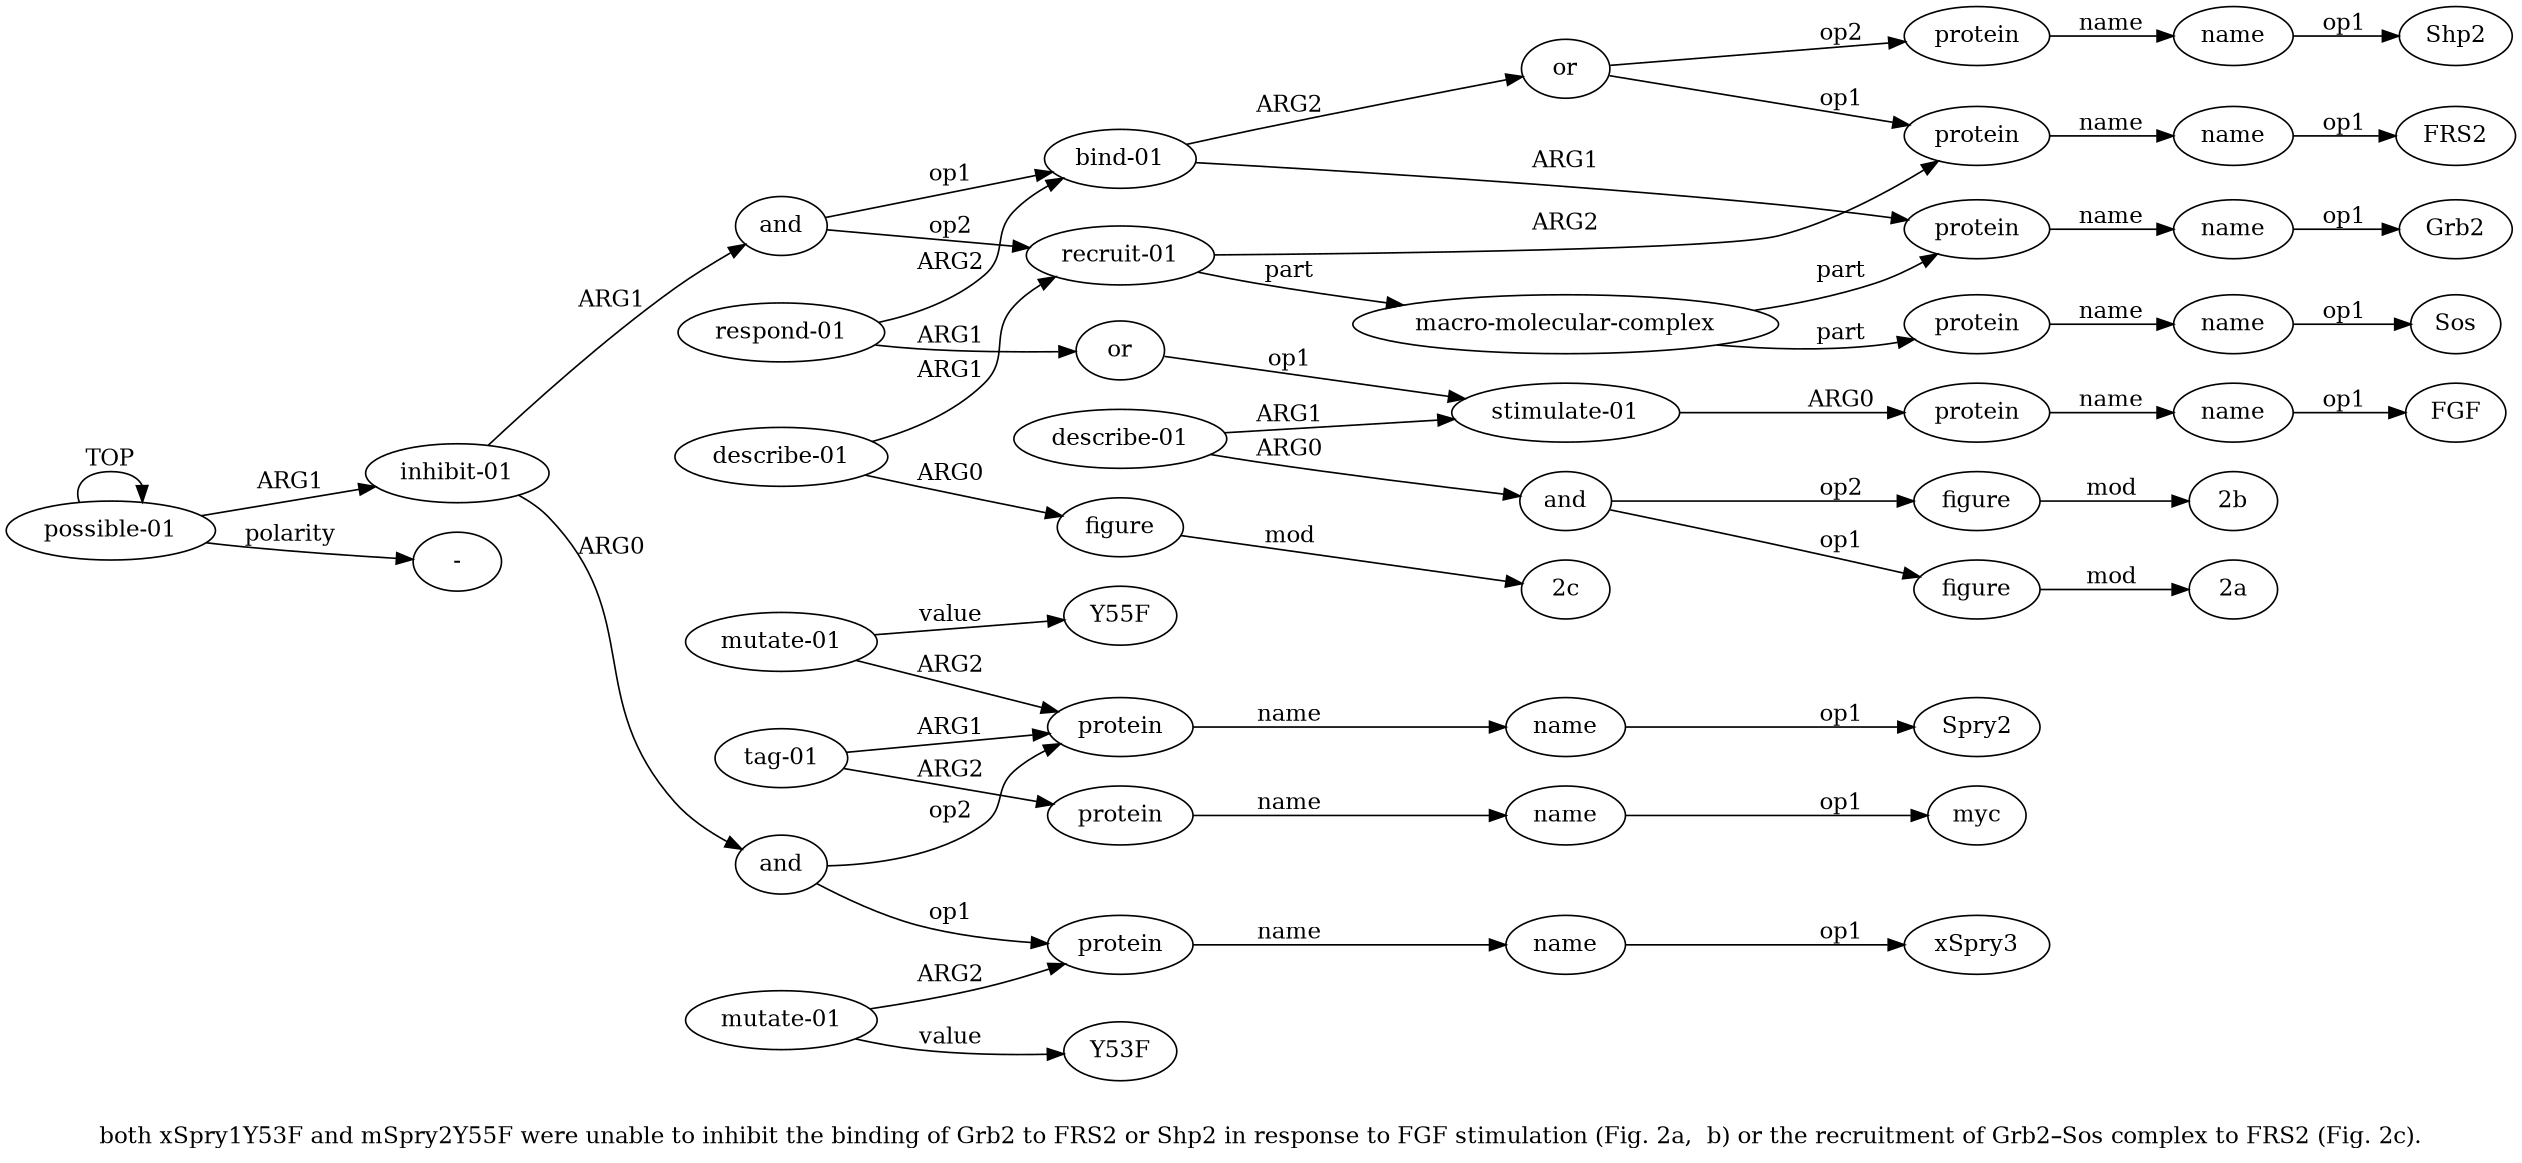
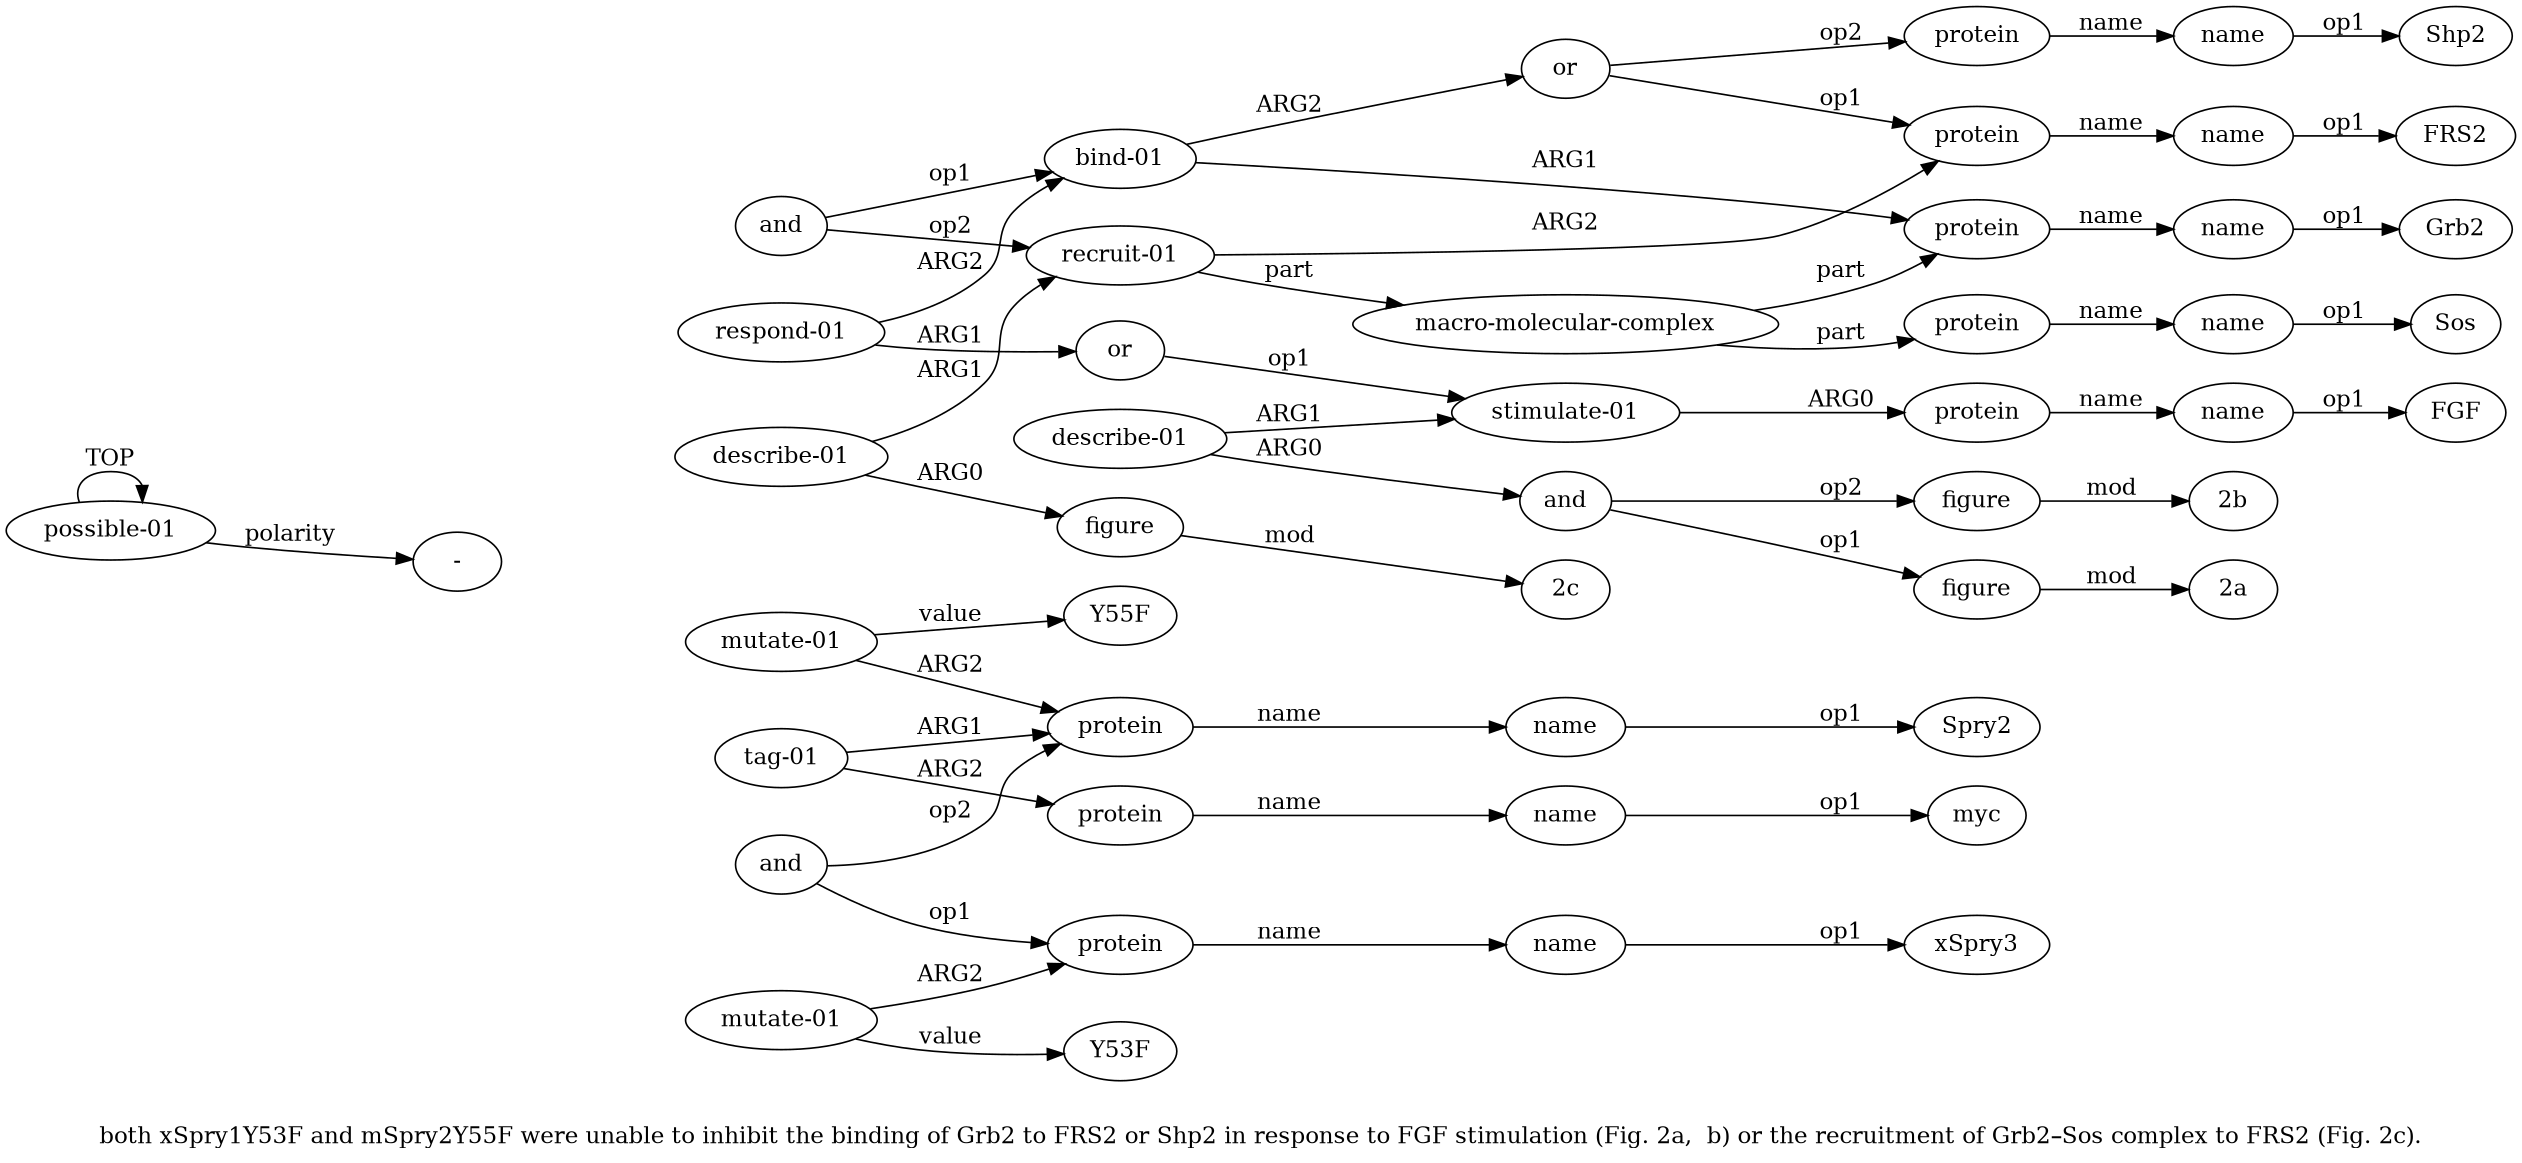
node "inhibit-01": removed
